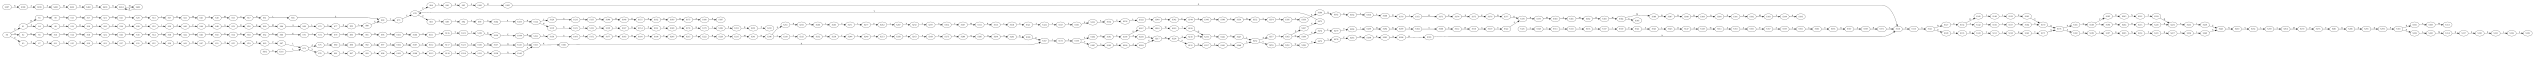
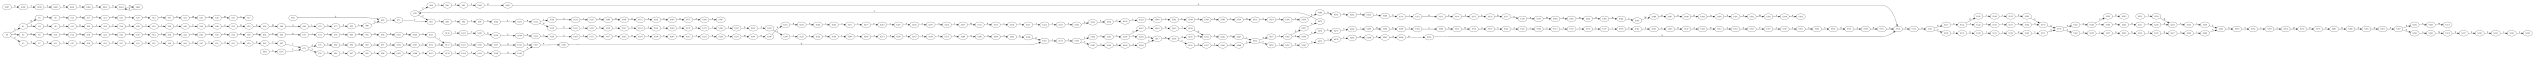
edge "S384" -> "S386": now "S385" -> "S386"
edge "S203" -> "S212": removed, label "N"
edge "S73" -> "S78": now "S73" -> "S83"
node "S61": removed
edge "S322" -> "S378": now "S322" -> "S325"
edge "S111" -> "S116": now "S111" -> "S117"
edge "S246" -> "S218": now "S210" -> "S218"
